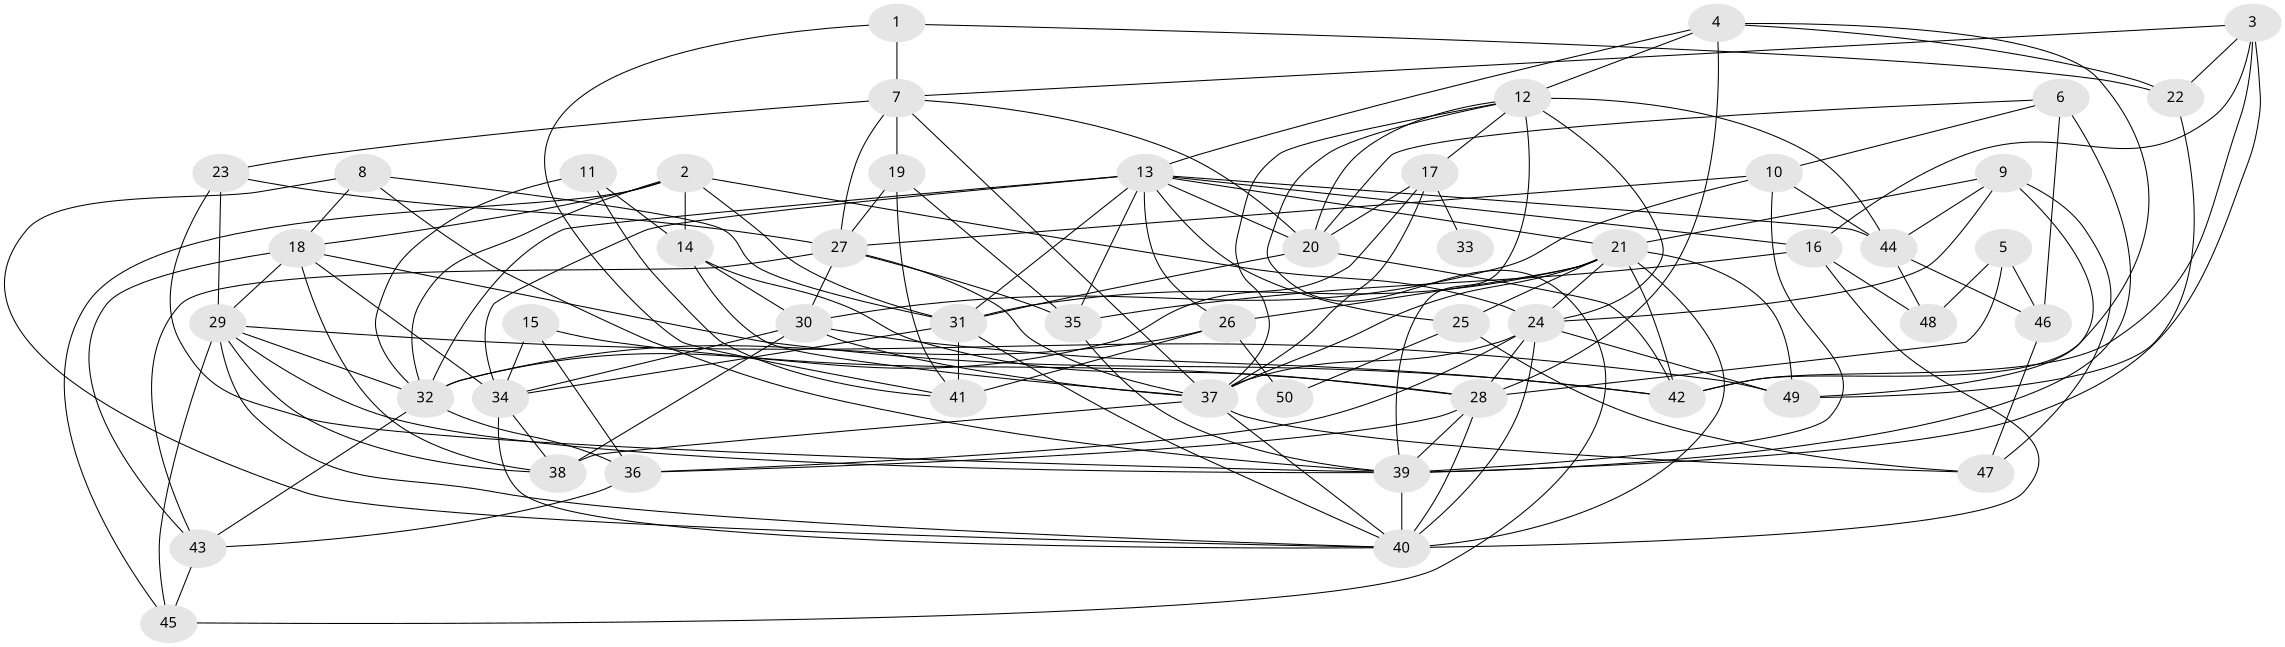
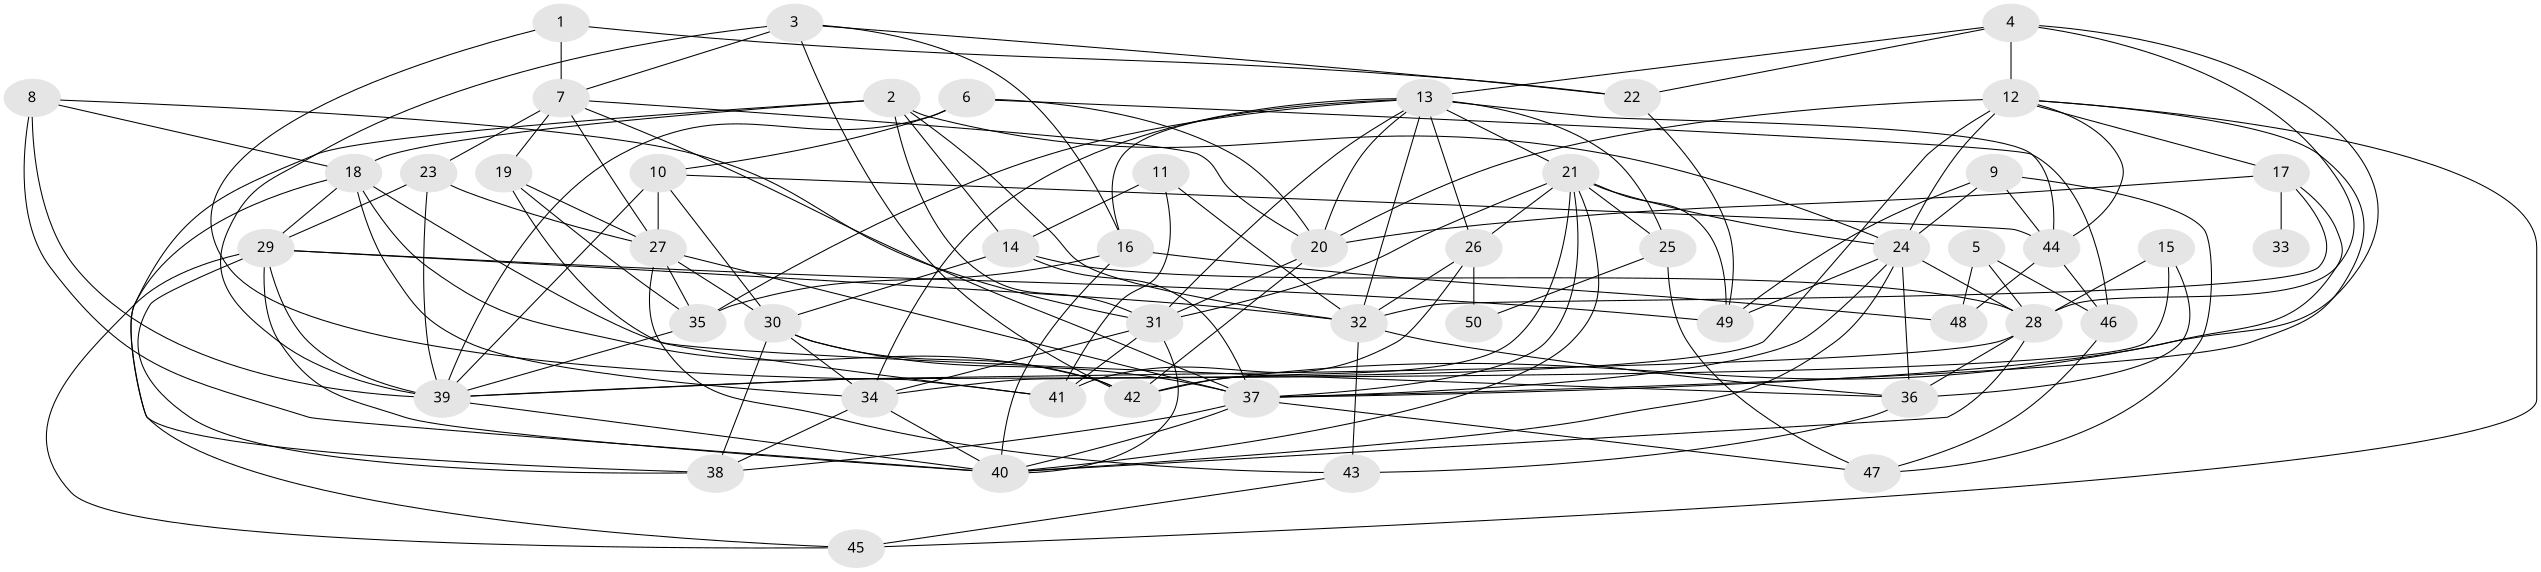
edge "9" -- "21": removed
edge "18" -- "43": now "18" -- "36"
